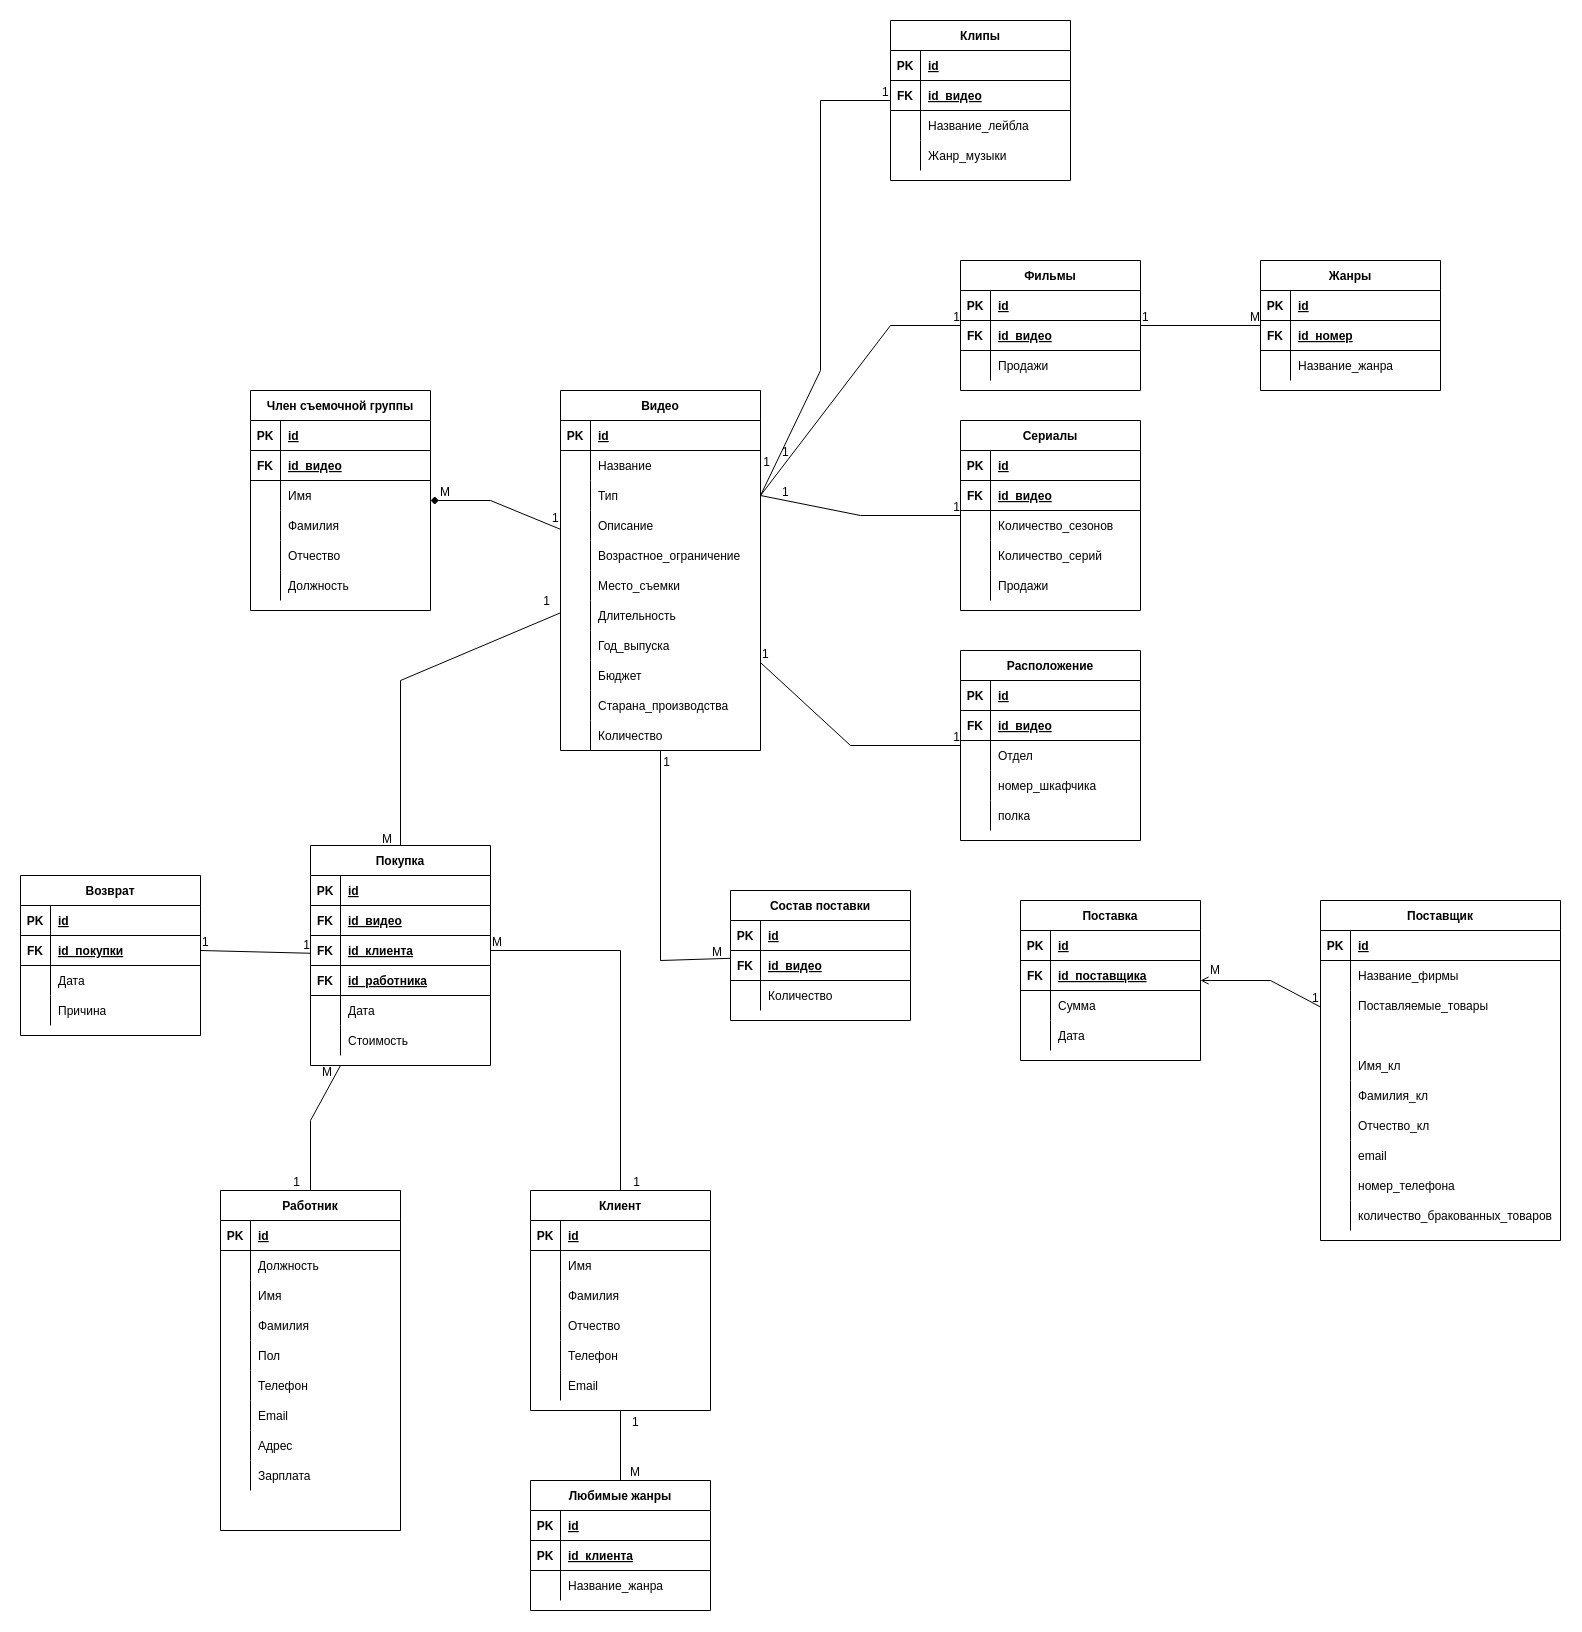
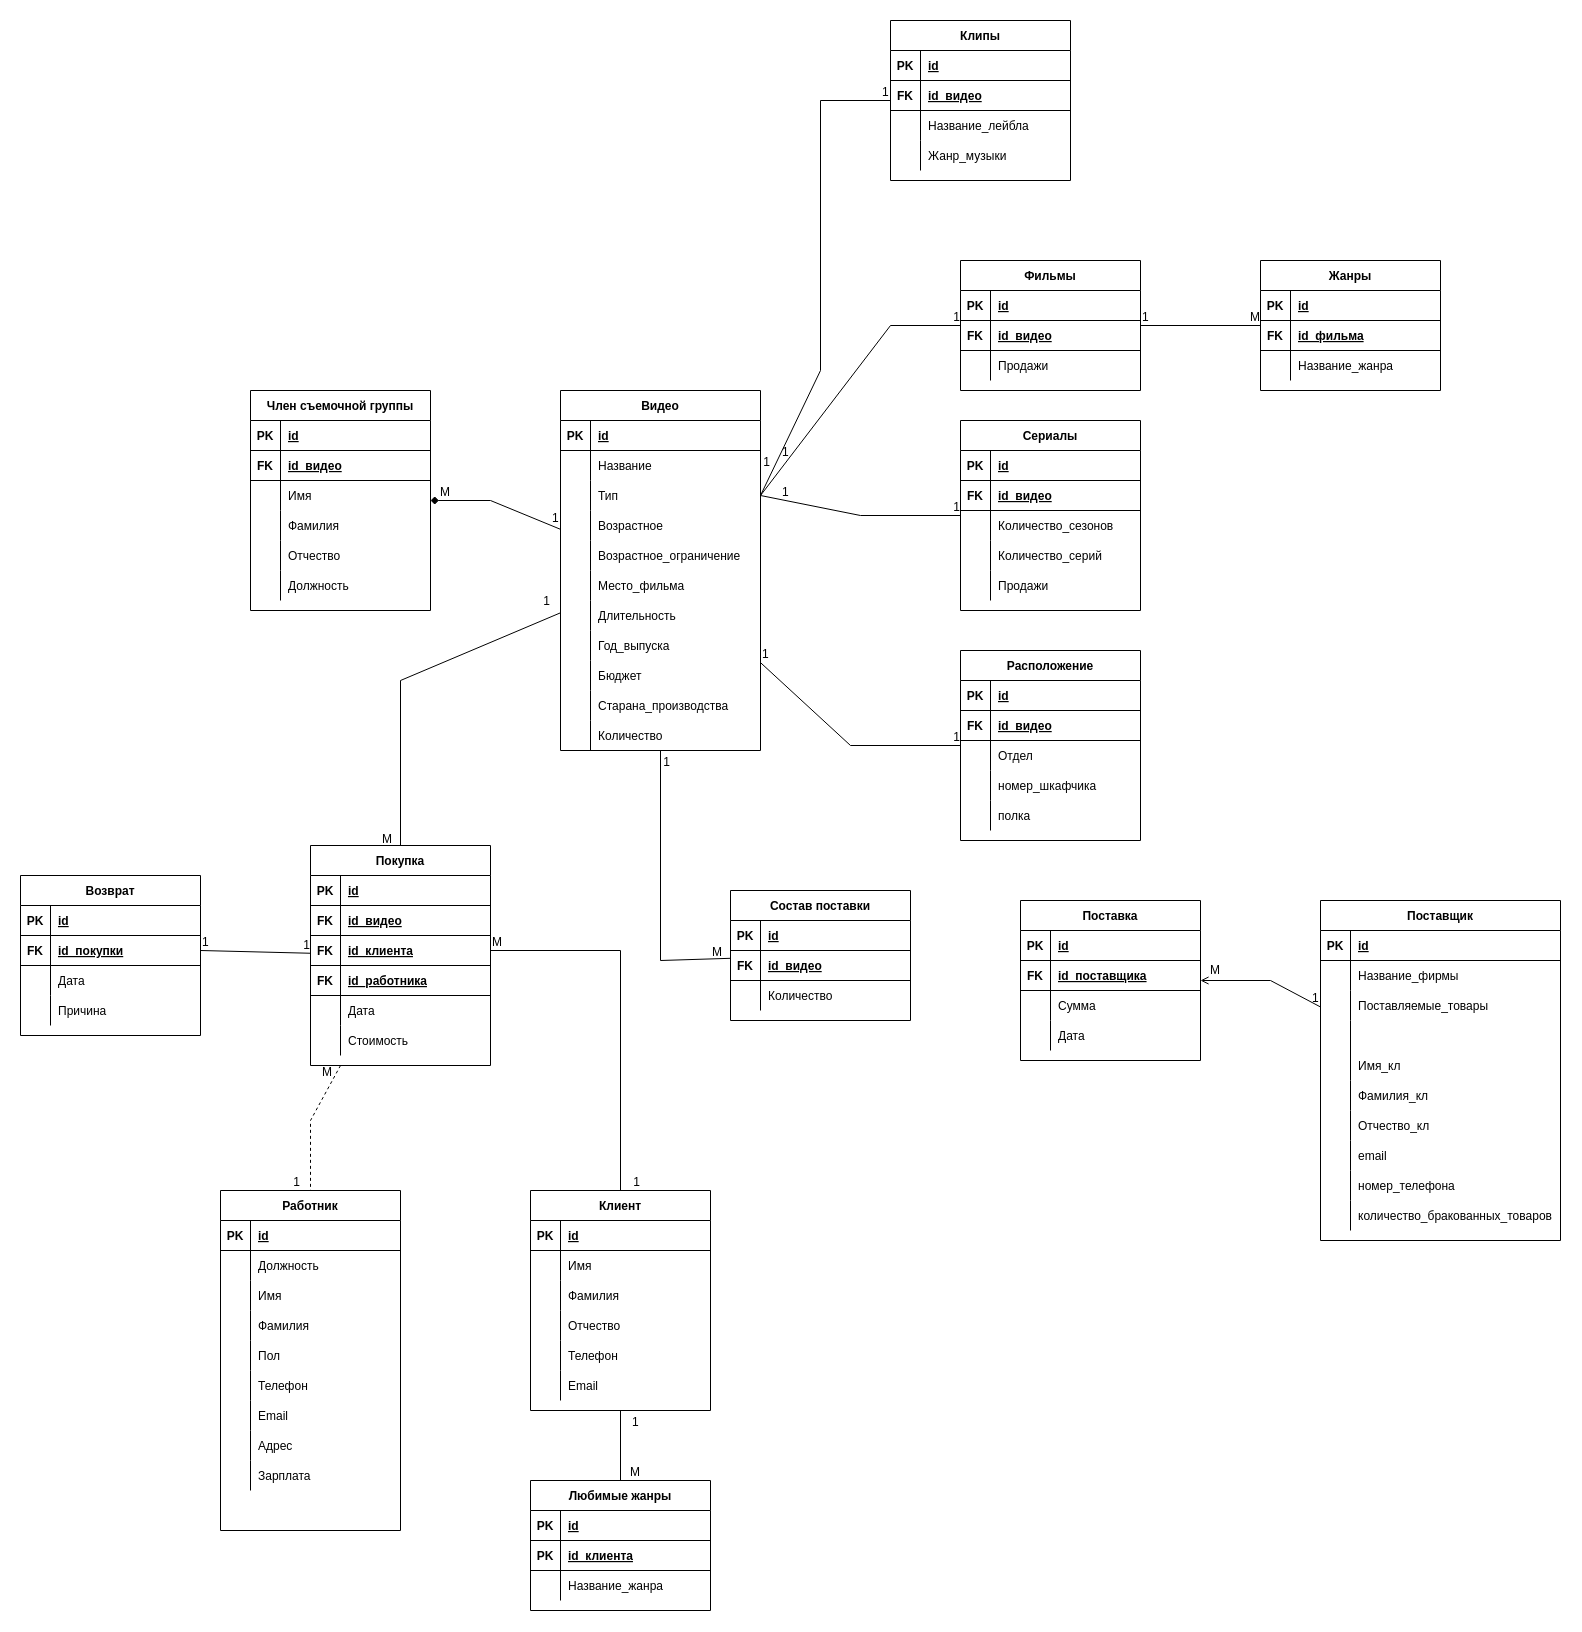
node "id_номер": label "id_номер" -> "id_фильма"
node "Описание": label "Описание" -> "Возрастное"
node "Место_съемки": label "Место_съемки" -> "Место_фильма"
edge "Покупка" -- "Работник": style solid -> dashed
